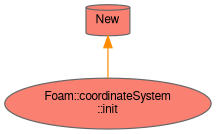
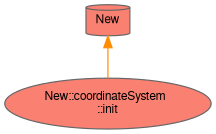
node "Foam::coordinateSystem ::init": label "Foam::coordinateSystem ::init" -> "New::coordinateSystem ::init"
